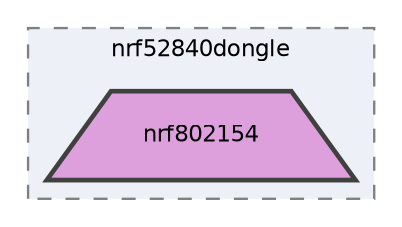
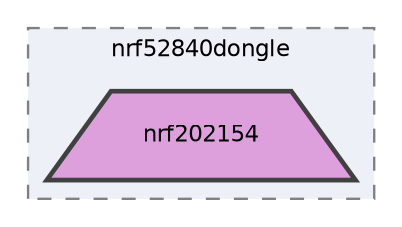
node "nrf802154": label "nrf802154" -> "nrf202154"
